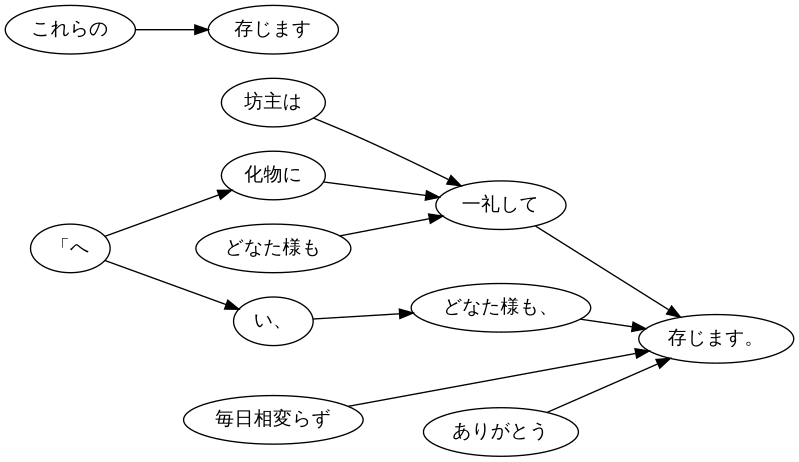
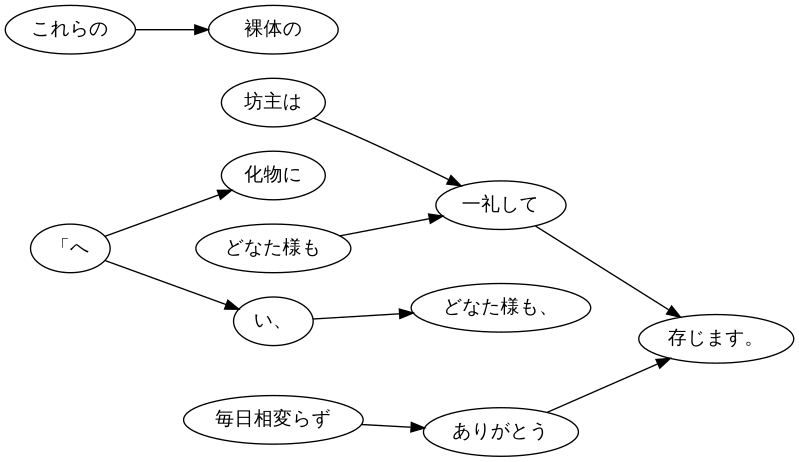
node "存じます": label "存じます" -> "裸体の"
edge "化物に" -> "一礼して": removed
edge "どなた様も、" -> "存じます。": removed
edge "毎日相変らず" -> "存じます。": now "毎日相変らず" -> "ありがとう"
